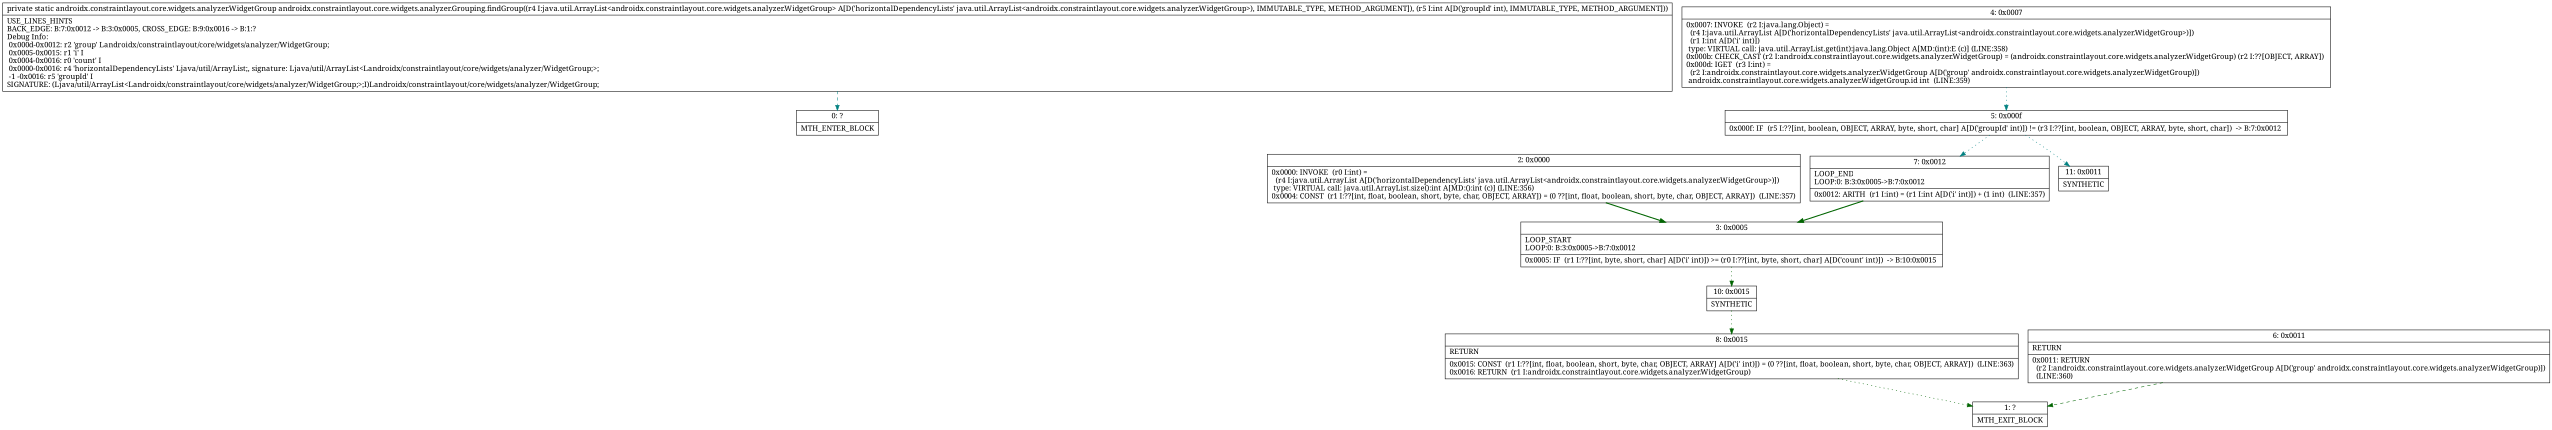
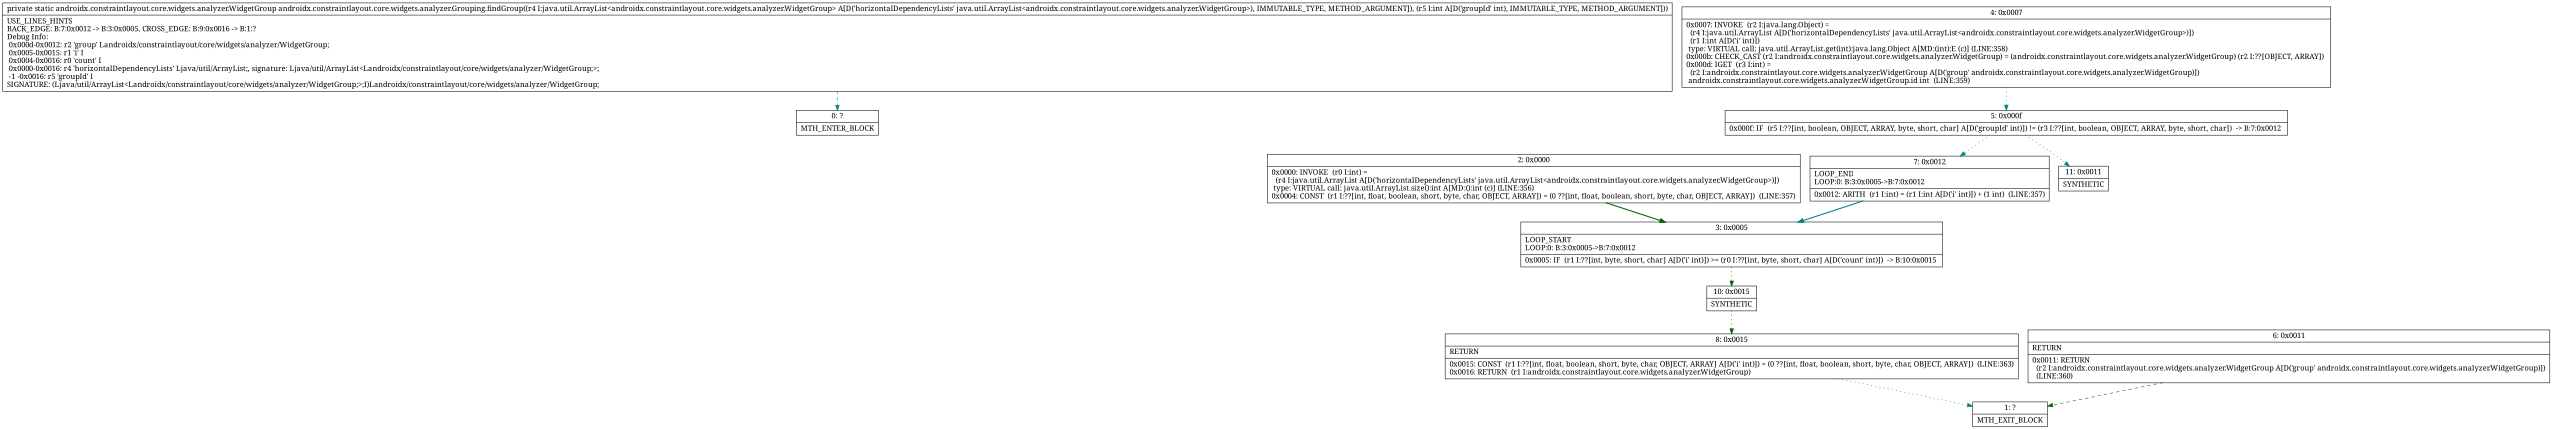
edge "7: 0x0012" -> "3: 0x0005": color darkgreen -> teal
edge "8: 0x0015" -> "1: ?": color darkgreen -> teal
